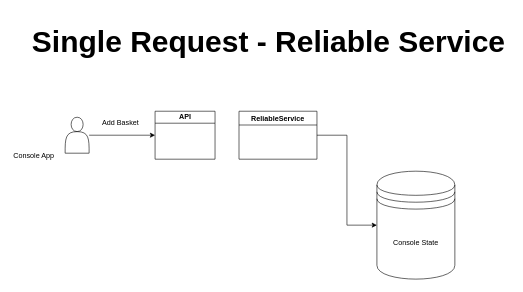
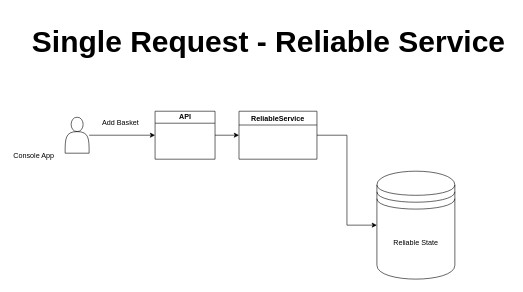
edge "API" -> "ReliableService": added
node "Console State": label "Console State" -> "Reliable State"
